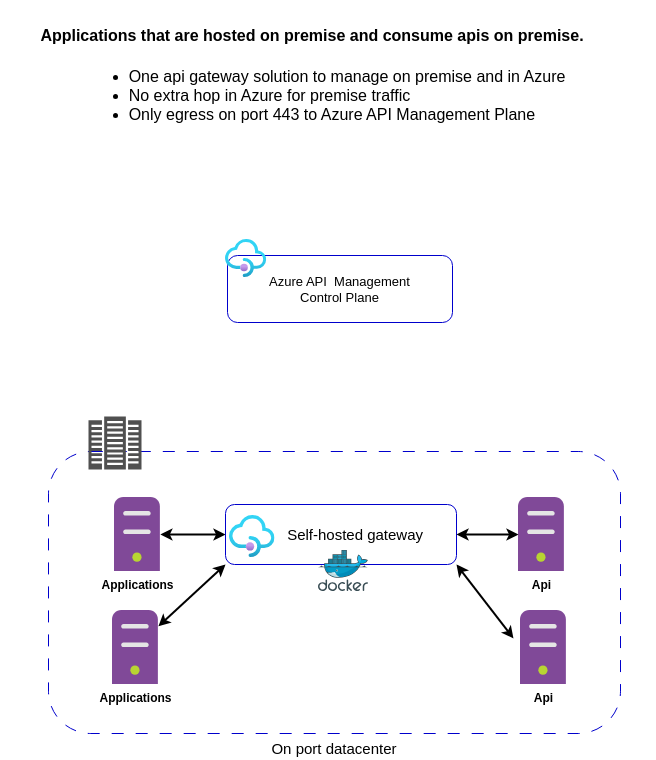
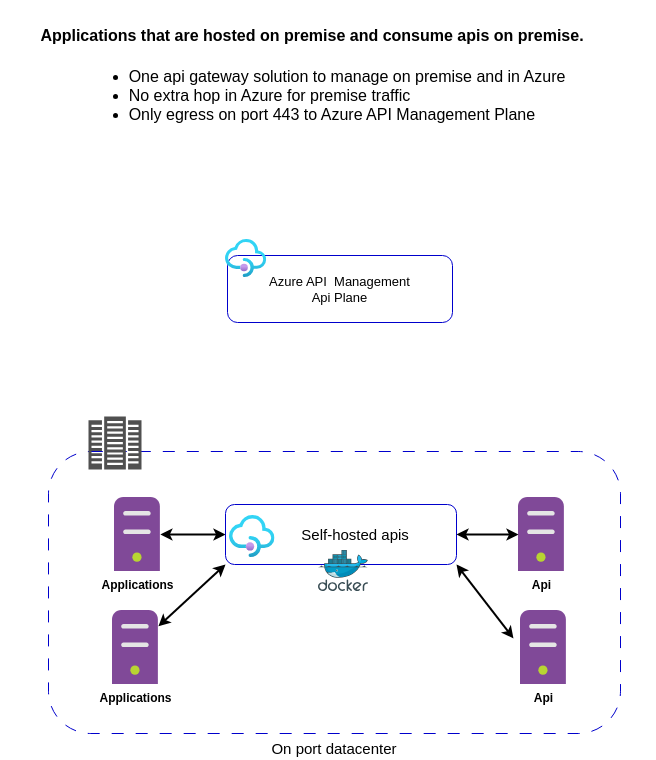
node "Azure API Management Control Plane": label "Azure API Management Control Plane" -> "Azure API Management Api Plane"
node "Self-hosted gateway": label "Self-hosted gateway" -> "Self-hosted apis"
